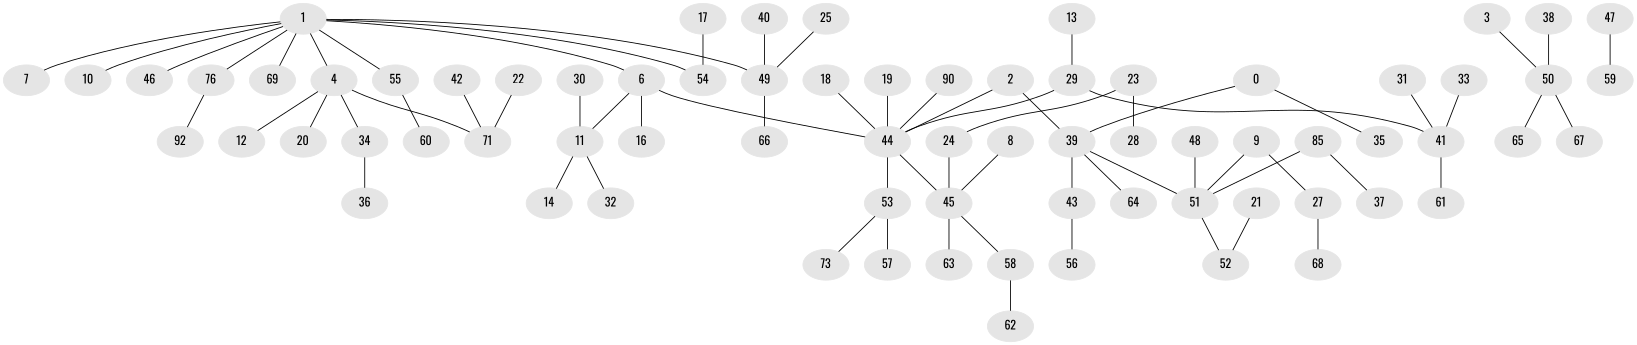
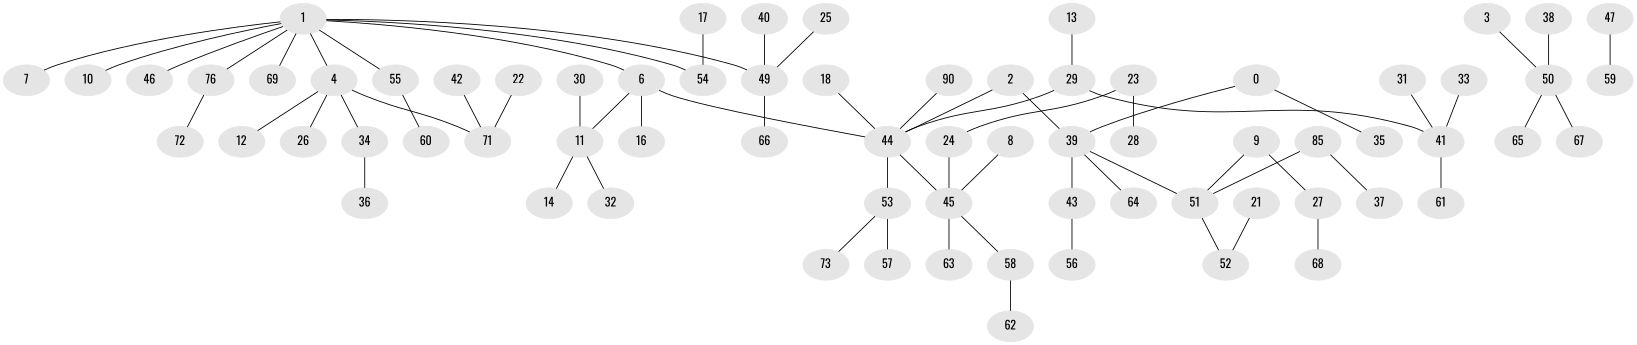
node "19": removed
node "92": label "92" -> "72"
node "20": label "20" -> "26"
node "48": removed
